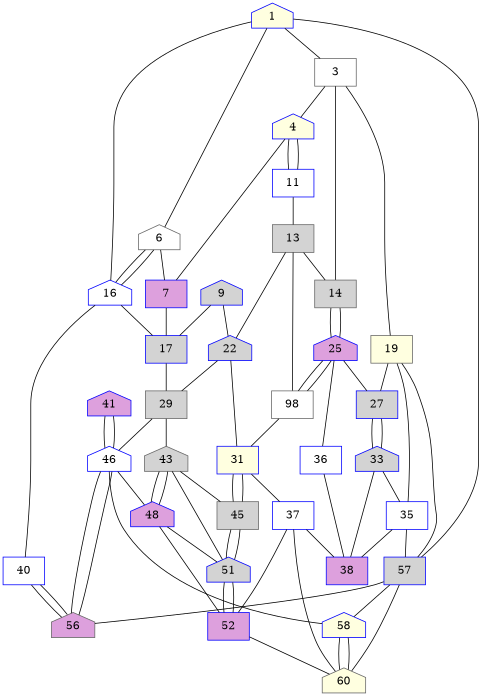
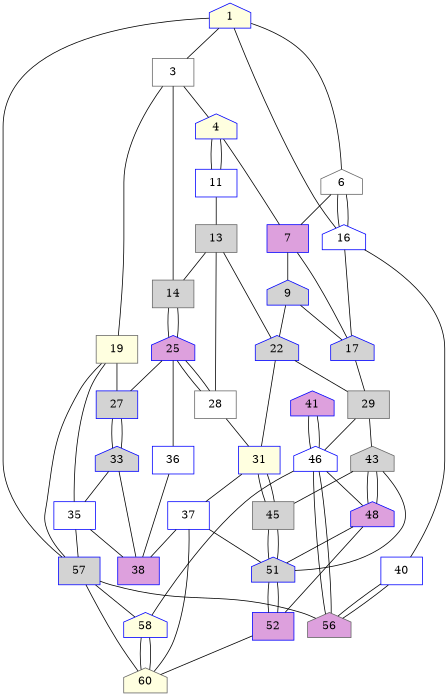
edge "7" -- "9": added
node "17": shape box -> house
node "98": label "98" -> "28"
edge "37" -- "52": now "37" -- "51"
